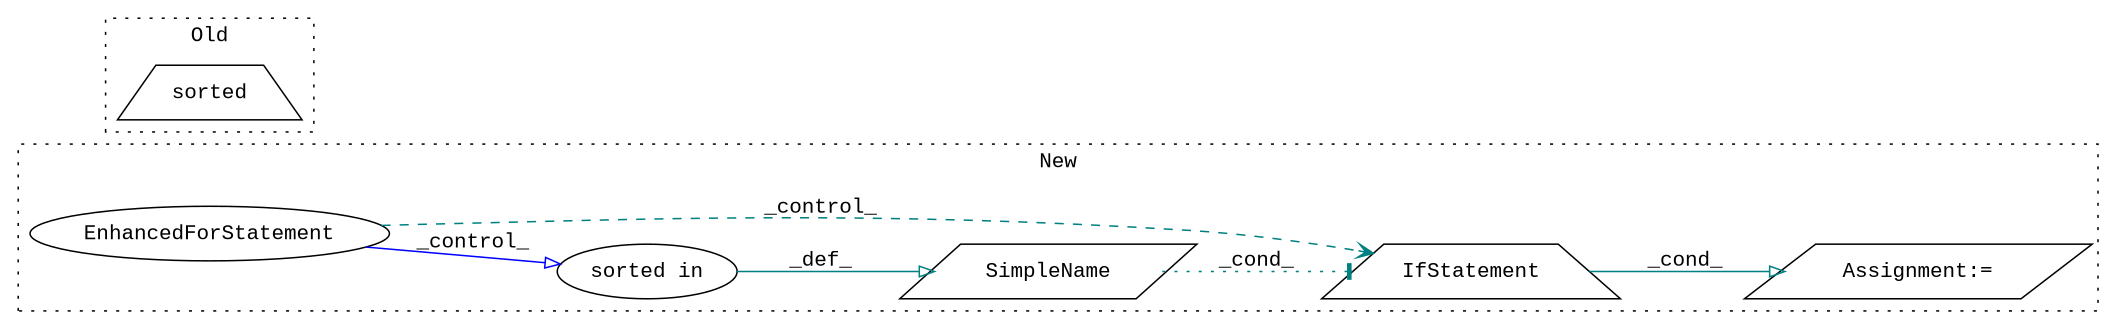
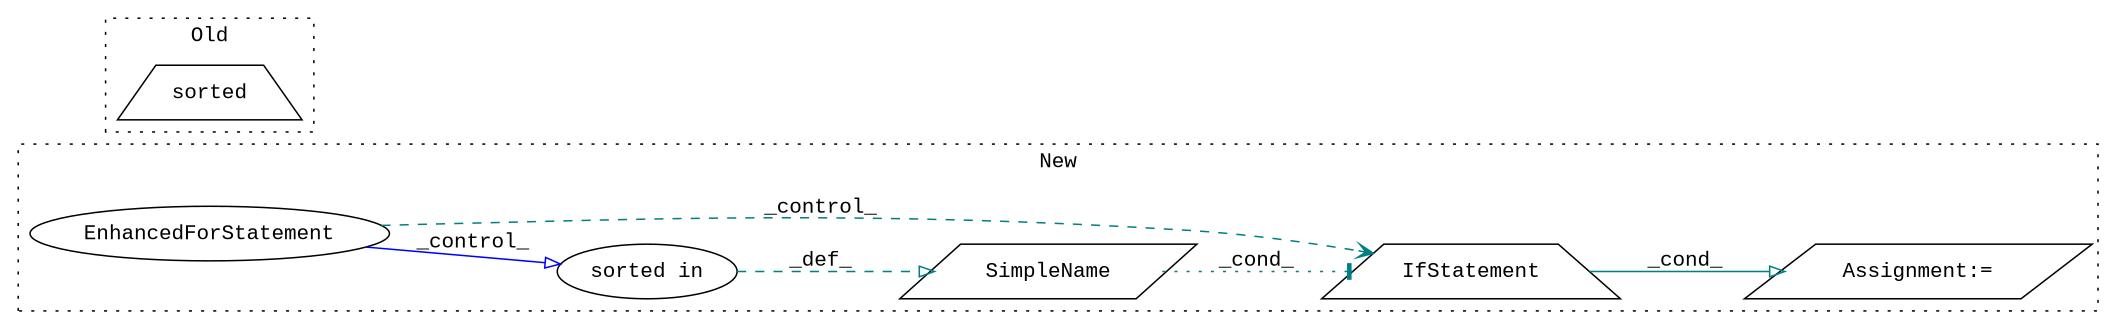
edge "sorted in" -> "SimpleName": style solid -> dashed
